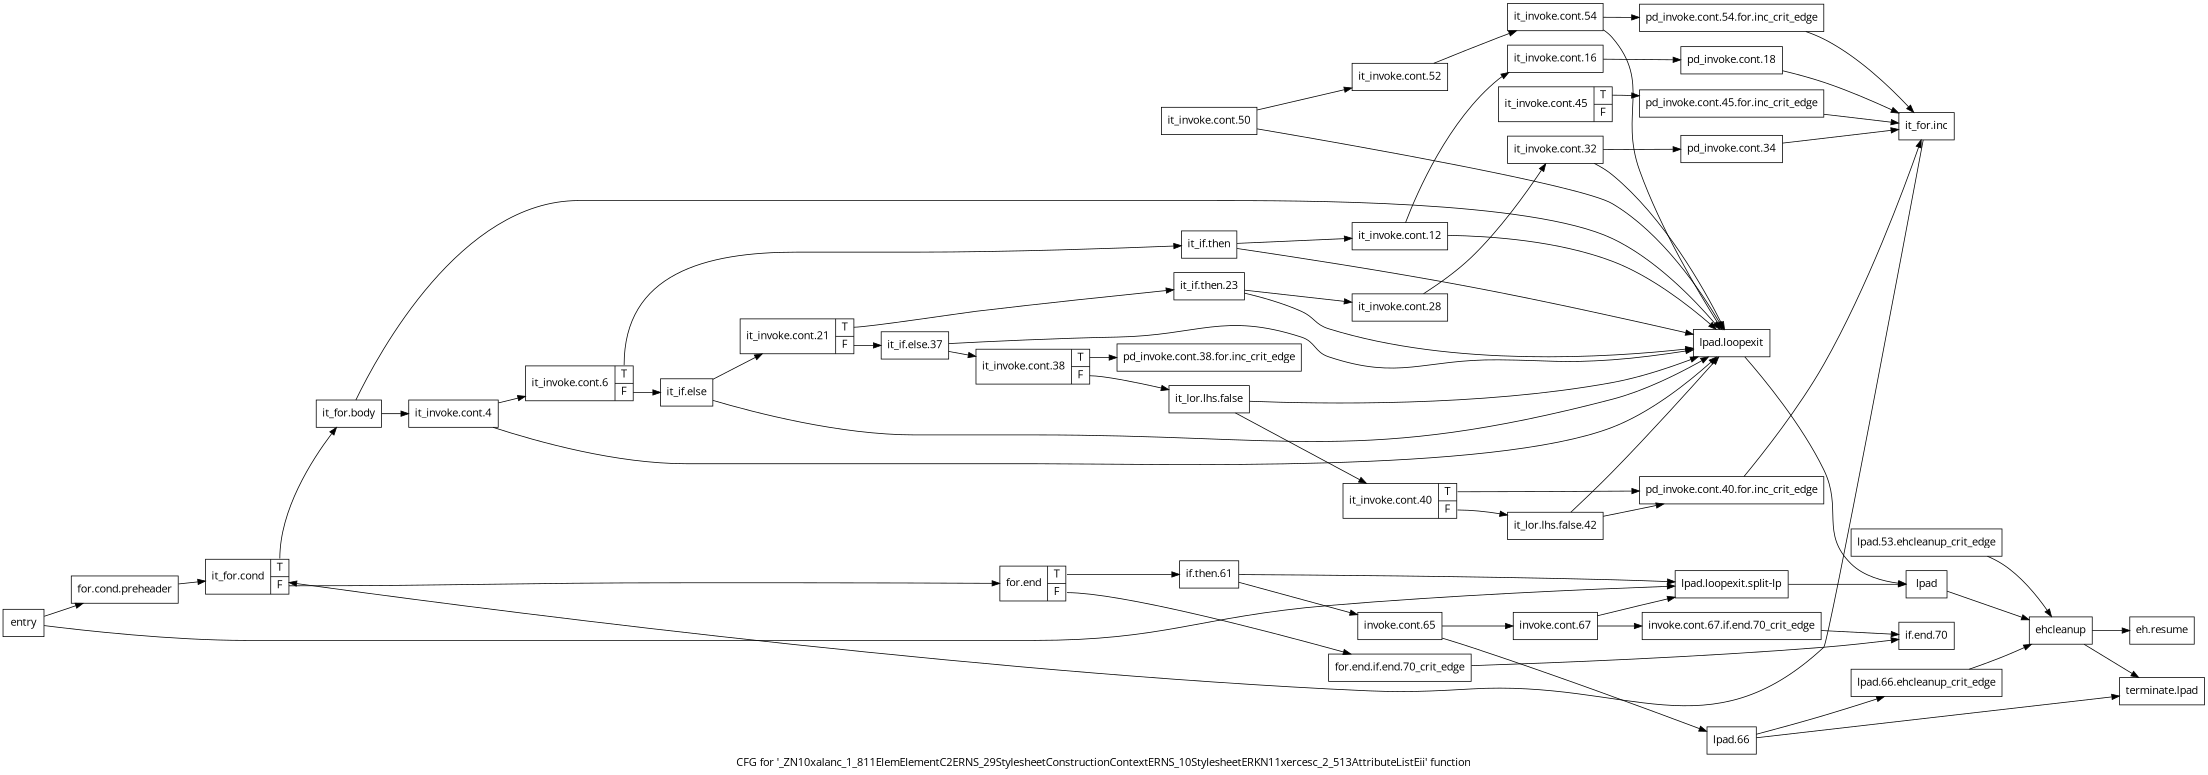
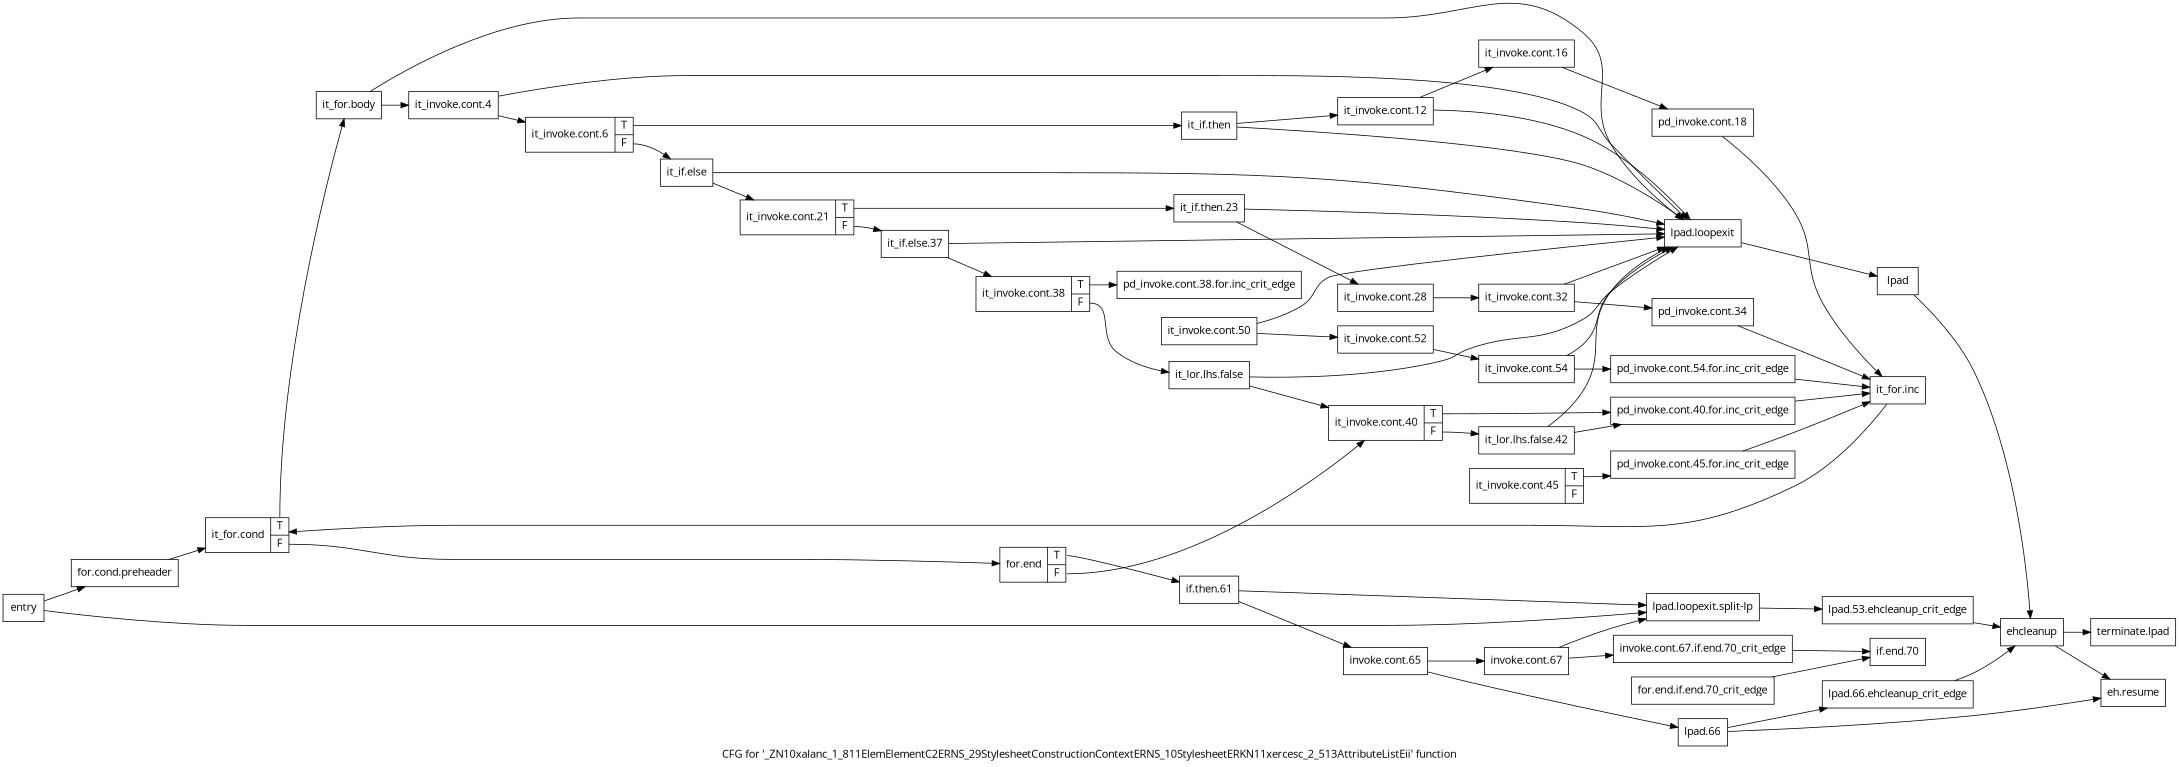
edge "lpad.loopexit.split-lp" -> "lpad": now "lpad.loopexit.split-lp" -> "lpad.53.ehcleanup_crit_edge"
edge "for.end" -> "for.end.if.end.70_crit_edge": now "for.end" -> "it_invoke.cont.40"
edge "lpad.66" -> "terminate.lpad": now "lpad.66" -> "eh.resume"
